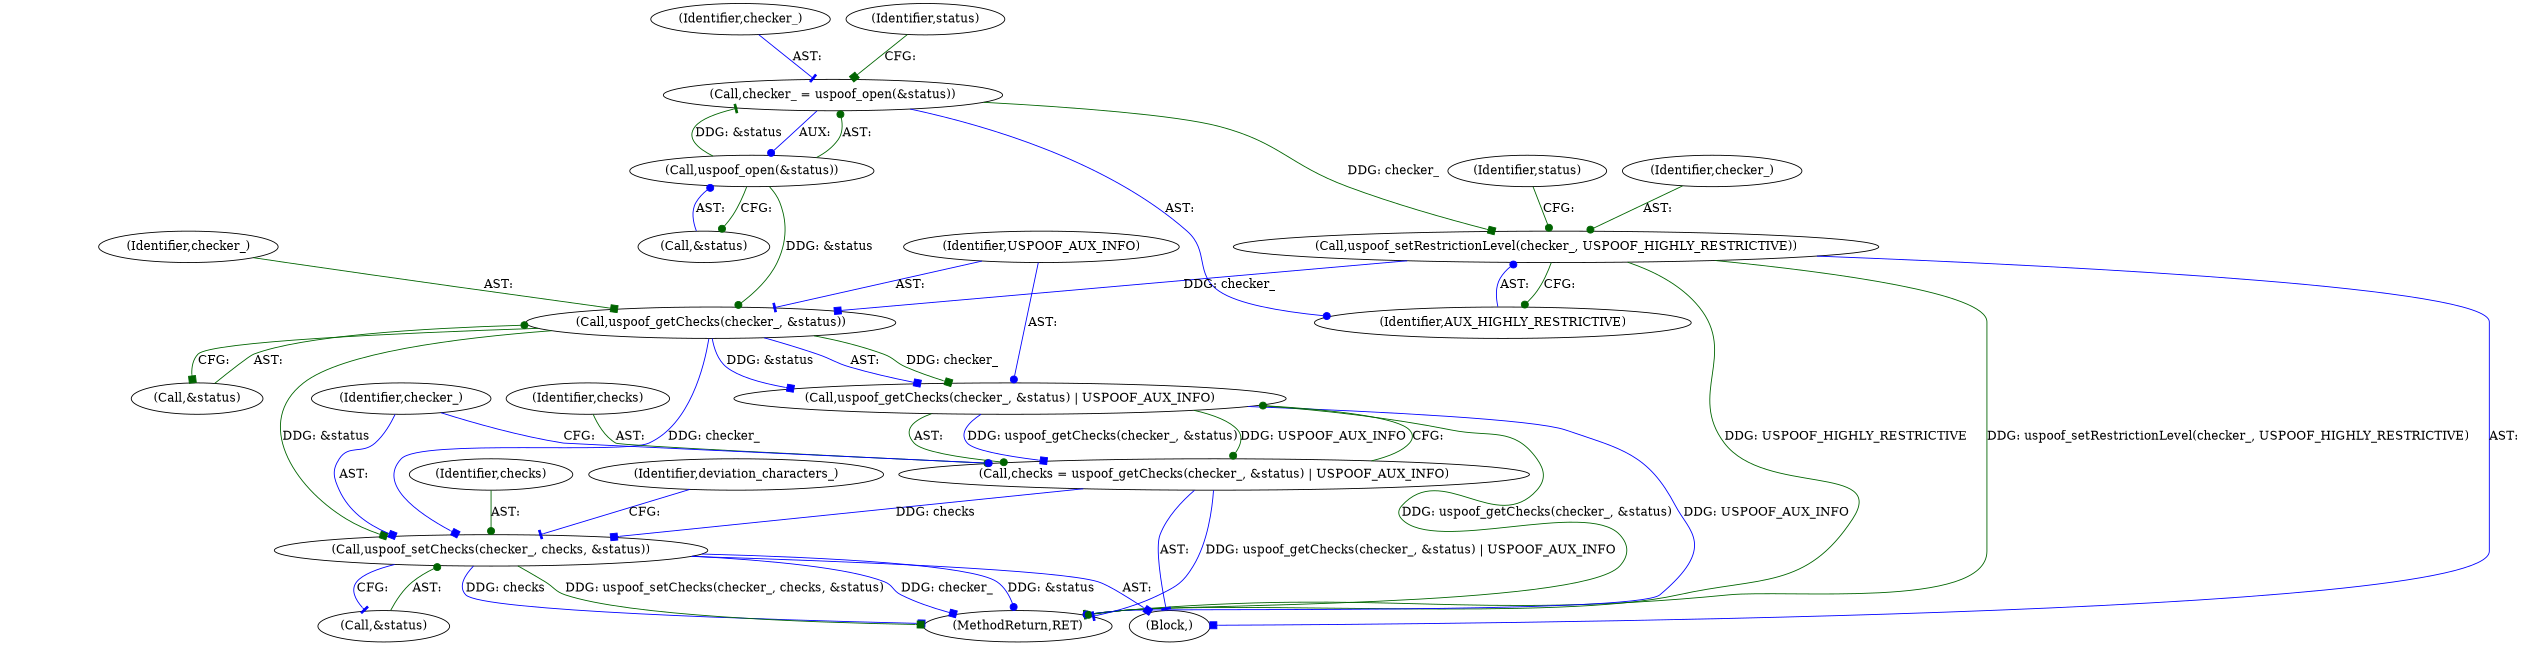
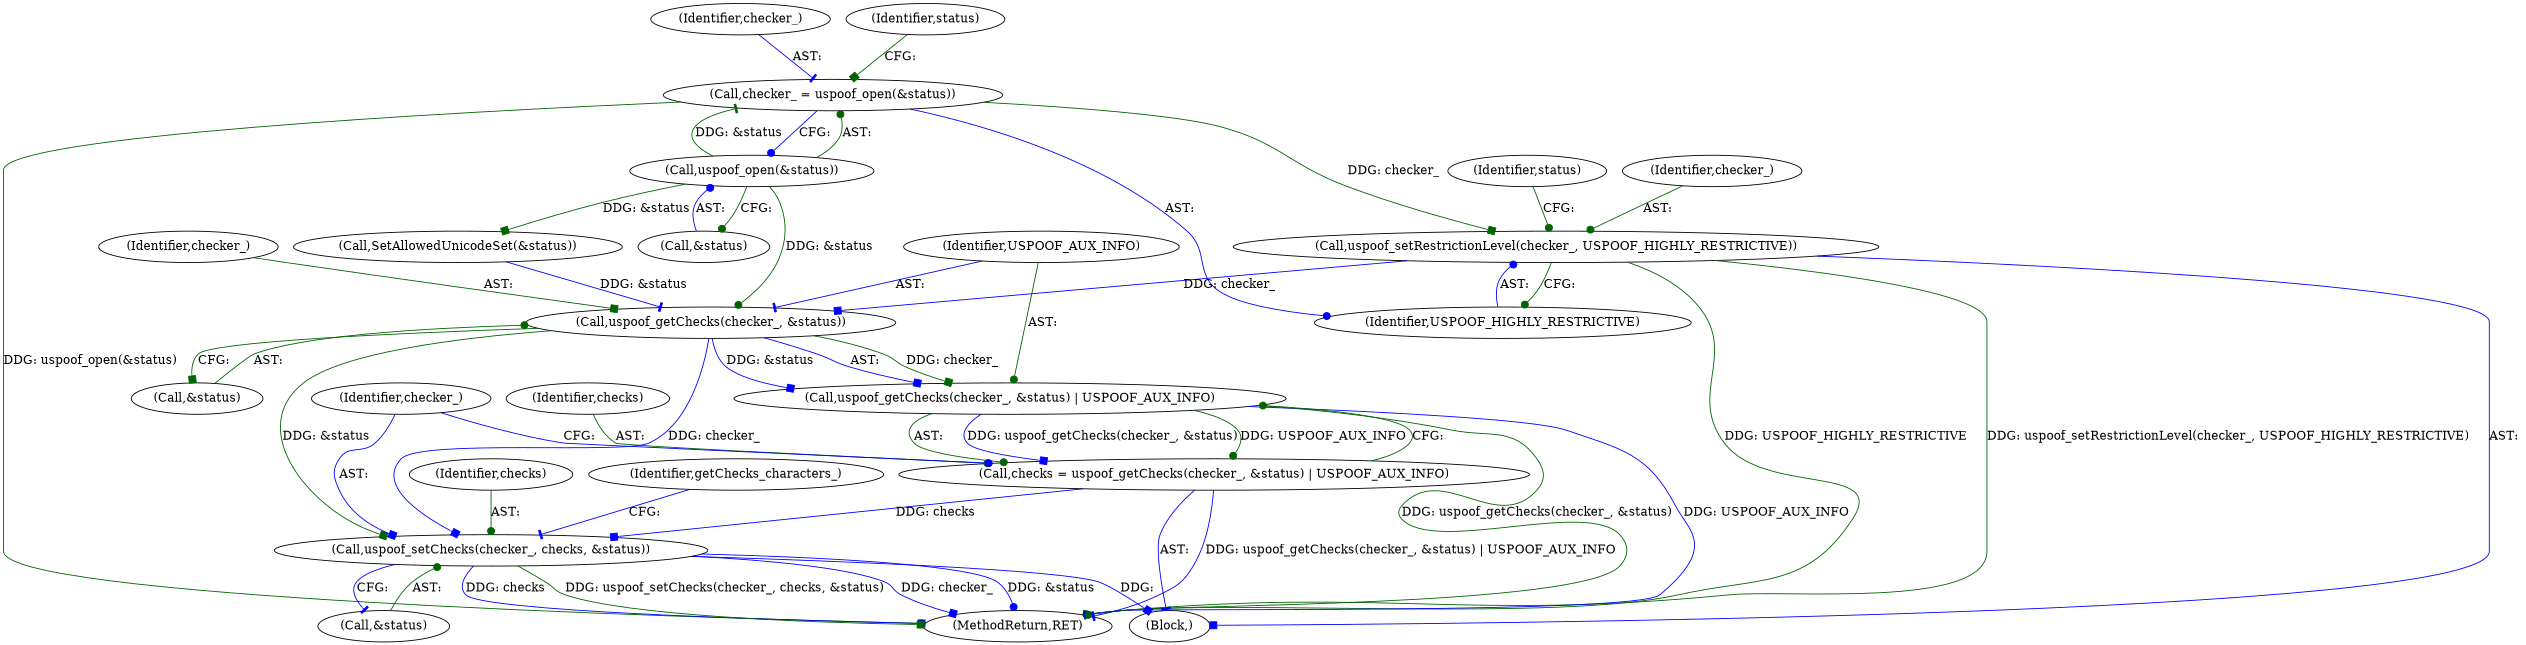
edge "(Call,checker_ = uspoof_open(&status))" -> "(Call,uspoof_open(&status))": label "AUX: " -> "CFG: "
node "(Call,SetAllowedUnicodeSet(&status))": added
edge "(Identifier,USPOOF_AUX_INFO)" -> "(Call,uspoof_getChecks(checker_, &status) | USPOOF_AUX_INFO)": color blue -> darkgreen
node "(Identifier,AUX_HIGHLY_RESTRICTIVE)": label "(Identifier,AUX_HIGHLY_RESTRICTIVE)" -> "(Identifier,USPOOF_HIGHLY_RESTRICTIVE)"
node "(Identifier,deviation_characters_)": label "(Identifier,deviation_characters_)" -> "(Identifier,getChecks_characters_)"
edge "(Call,checker_ = uspoof_open(&status))" -> "(MethodReturn,RET)": added, label "DDG: uspoof_open(&status)"
edge "(Call,uspoof_setChecks(checker_, checks, &status))" -> "(Block,)": label "AST: " -> "DDG: "
